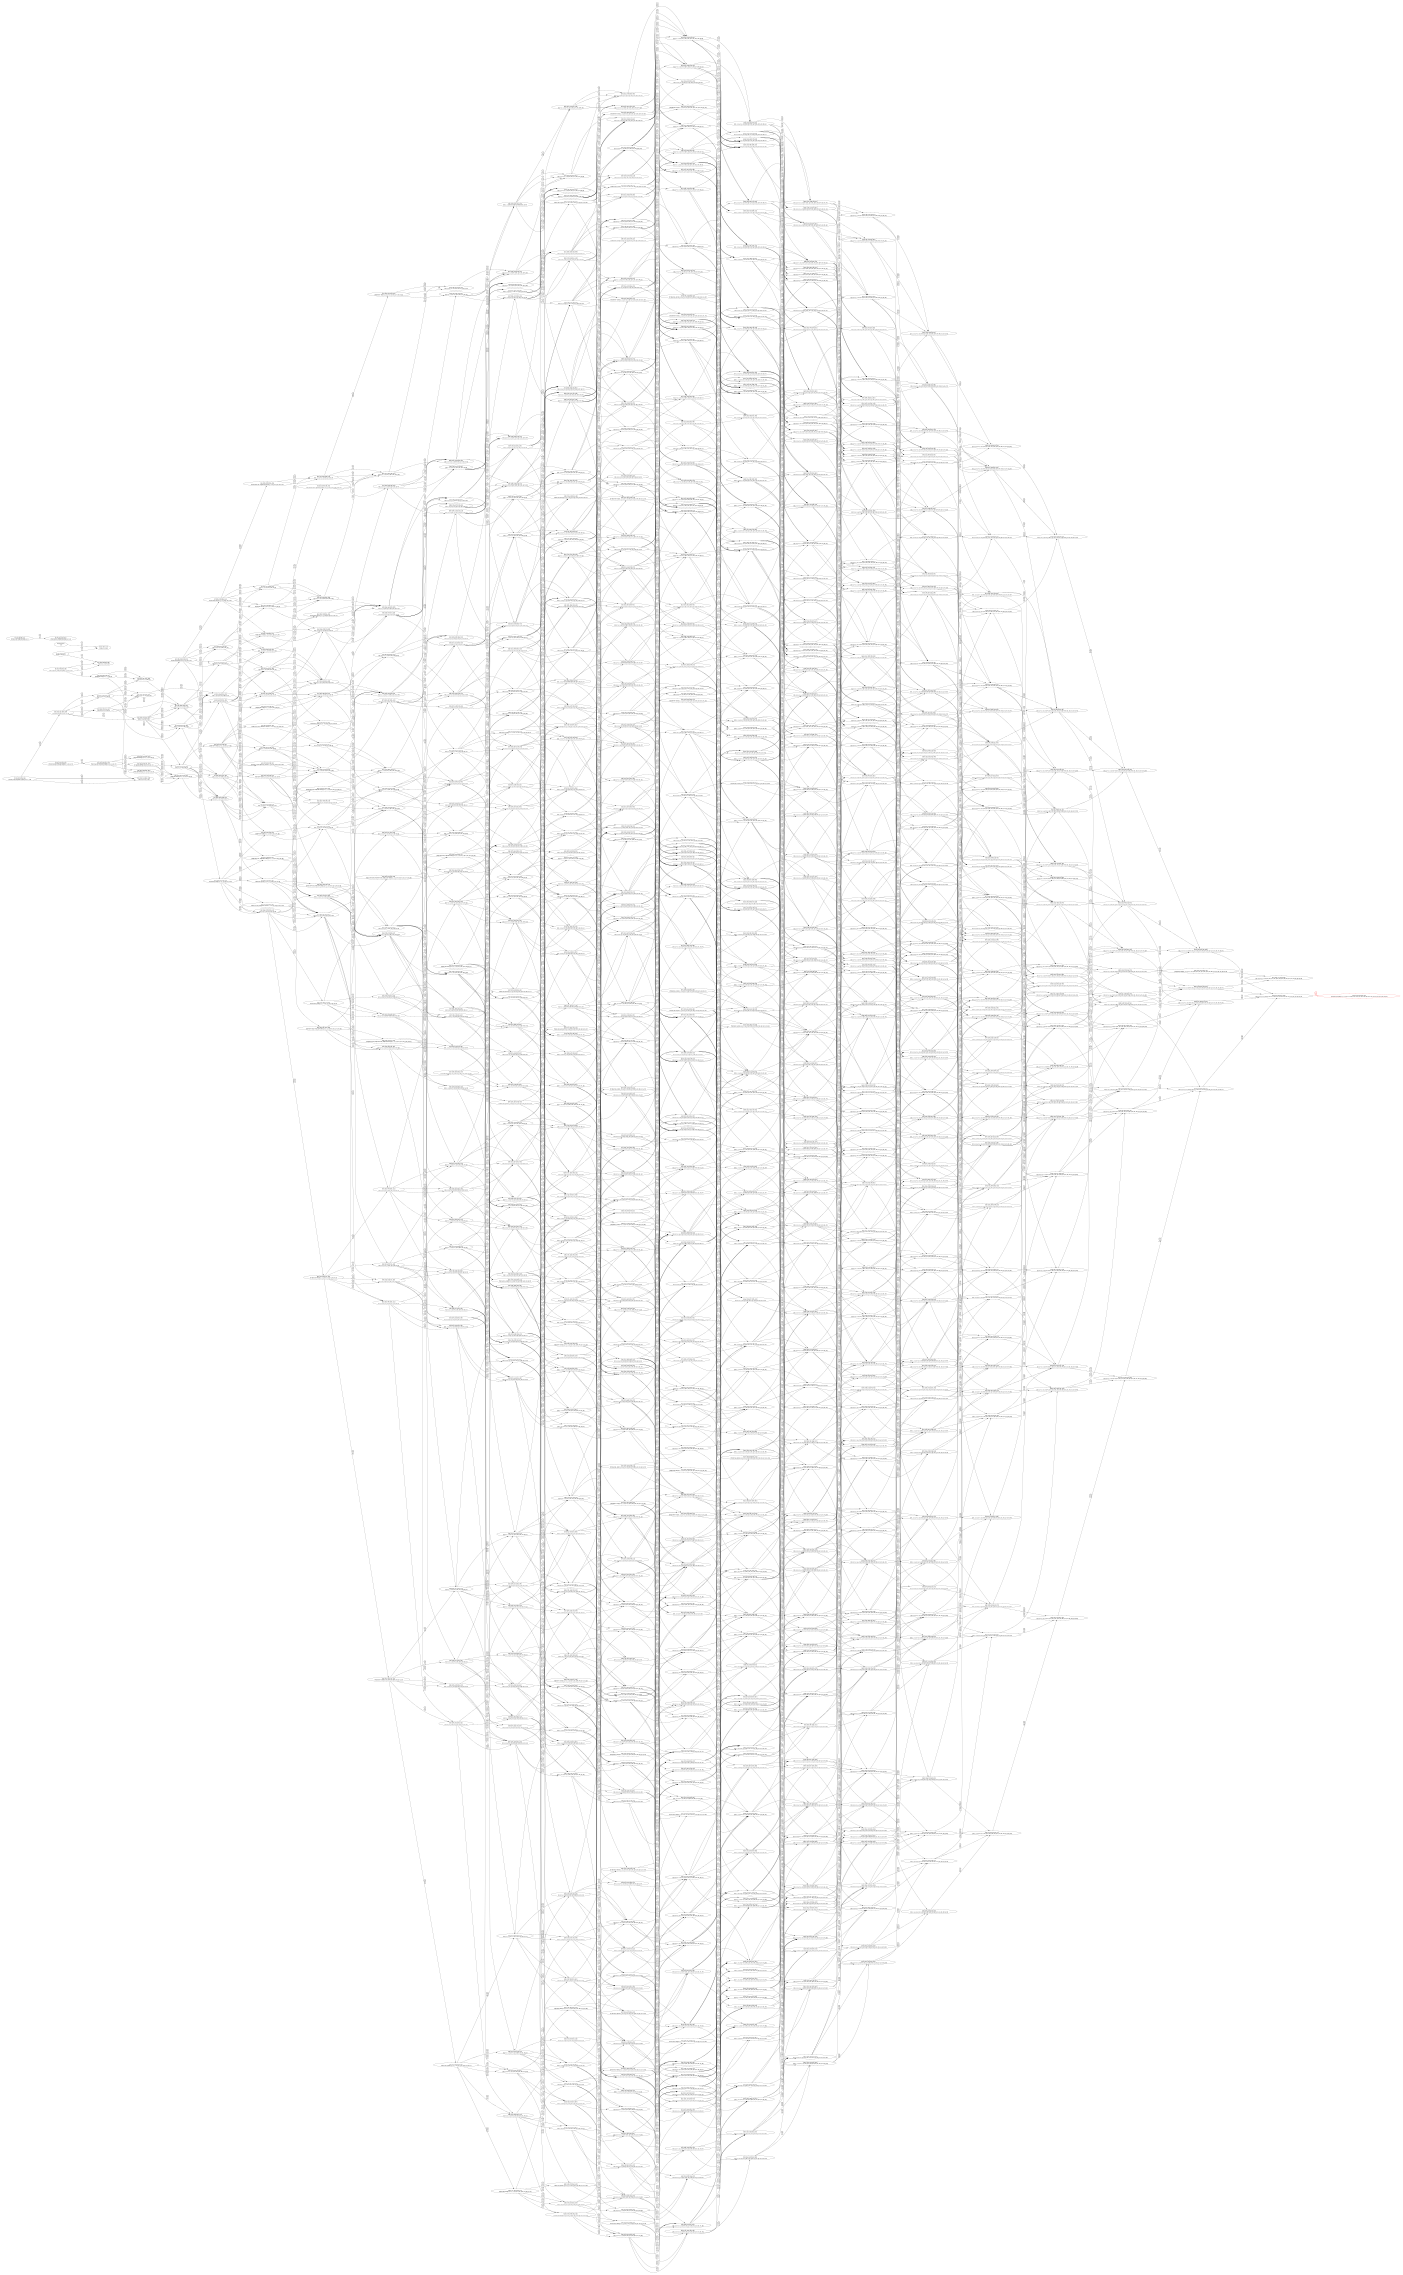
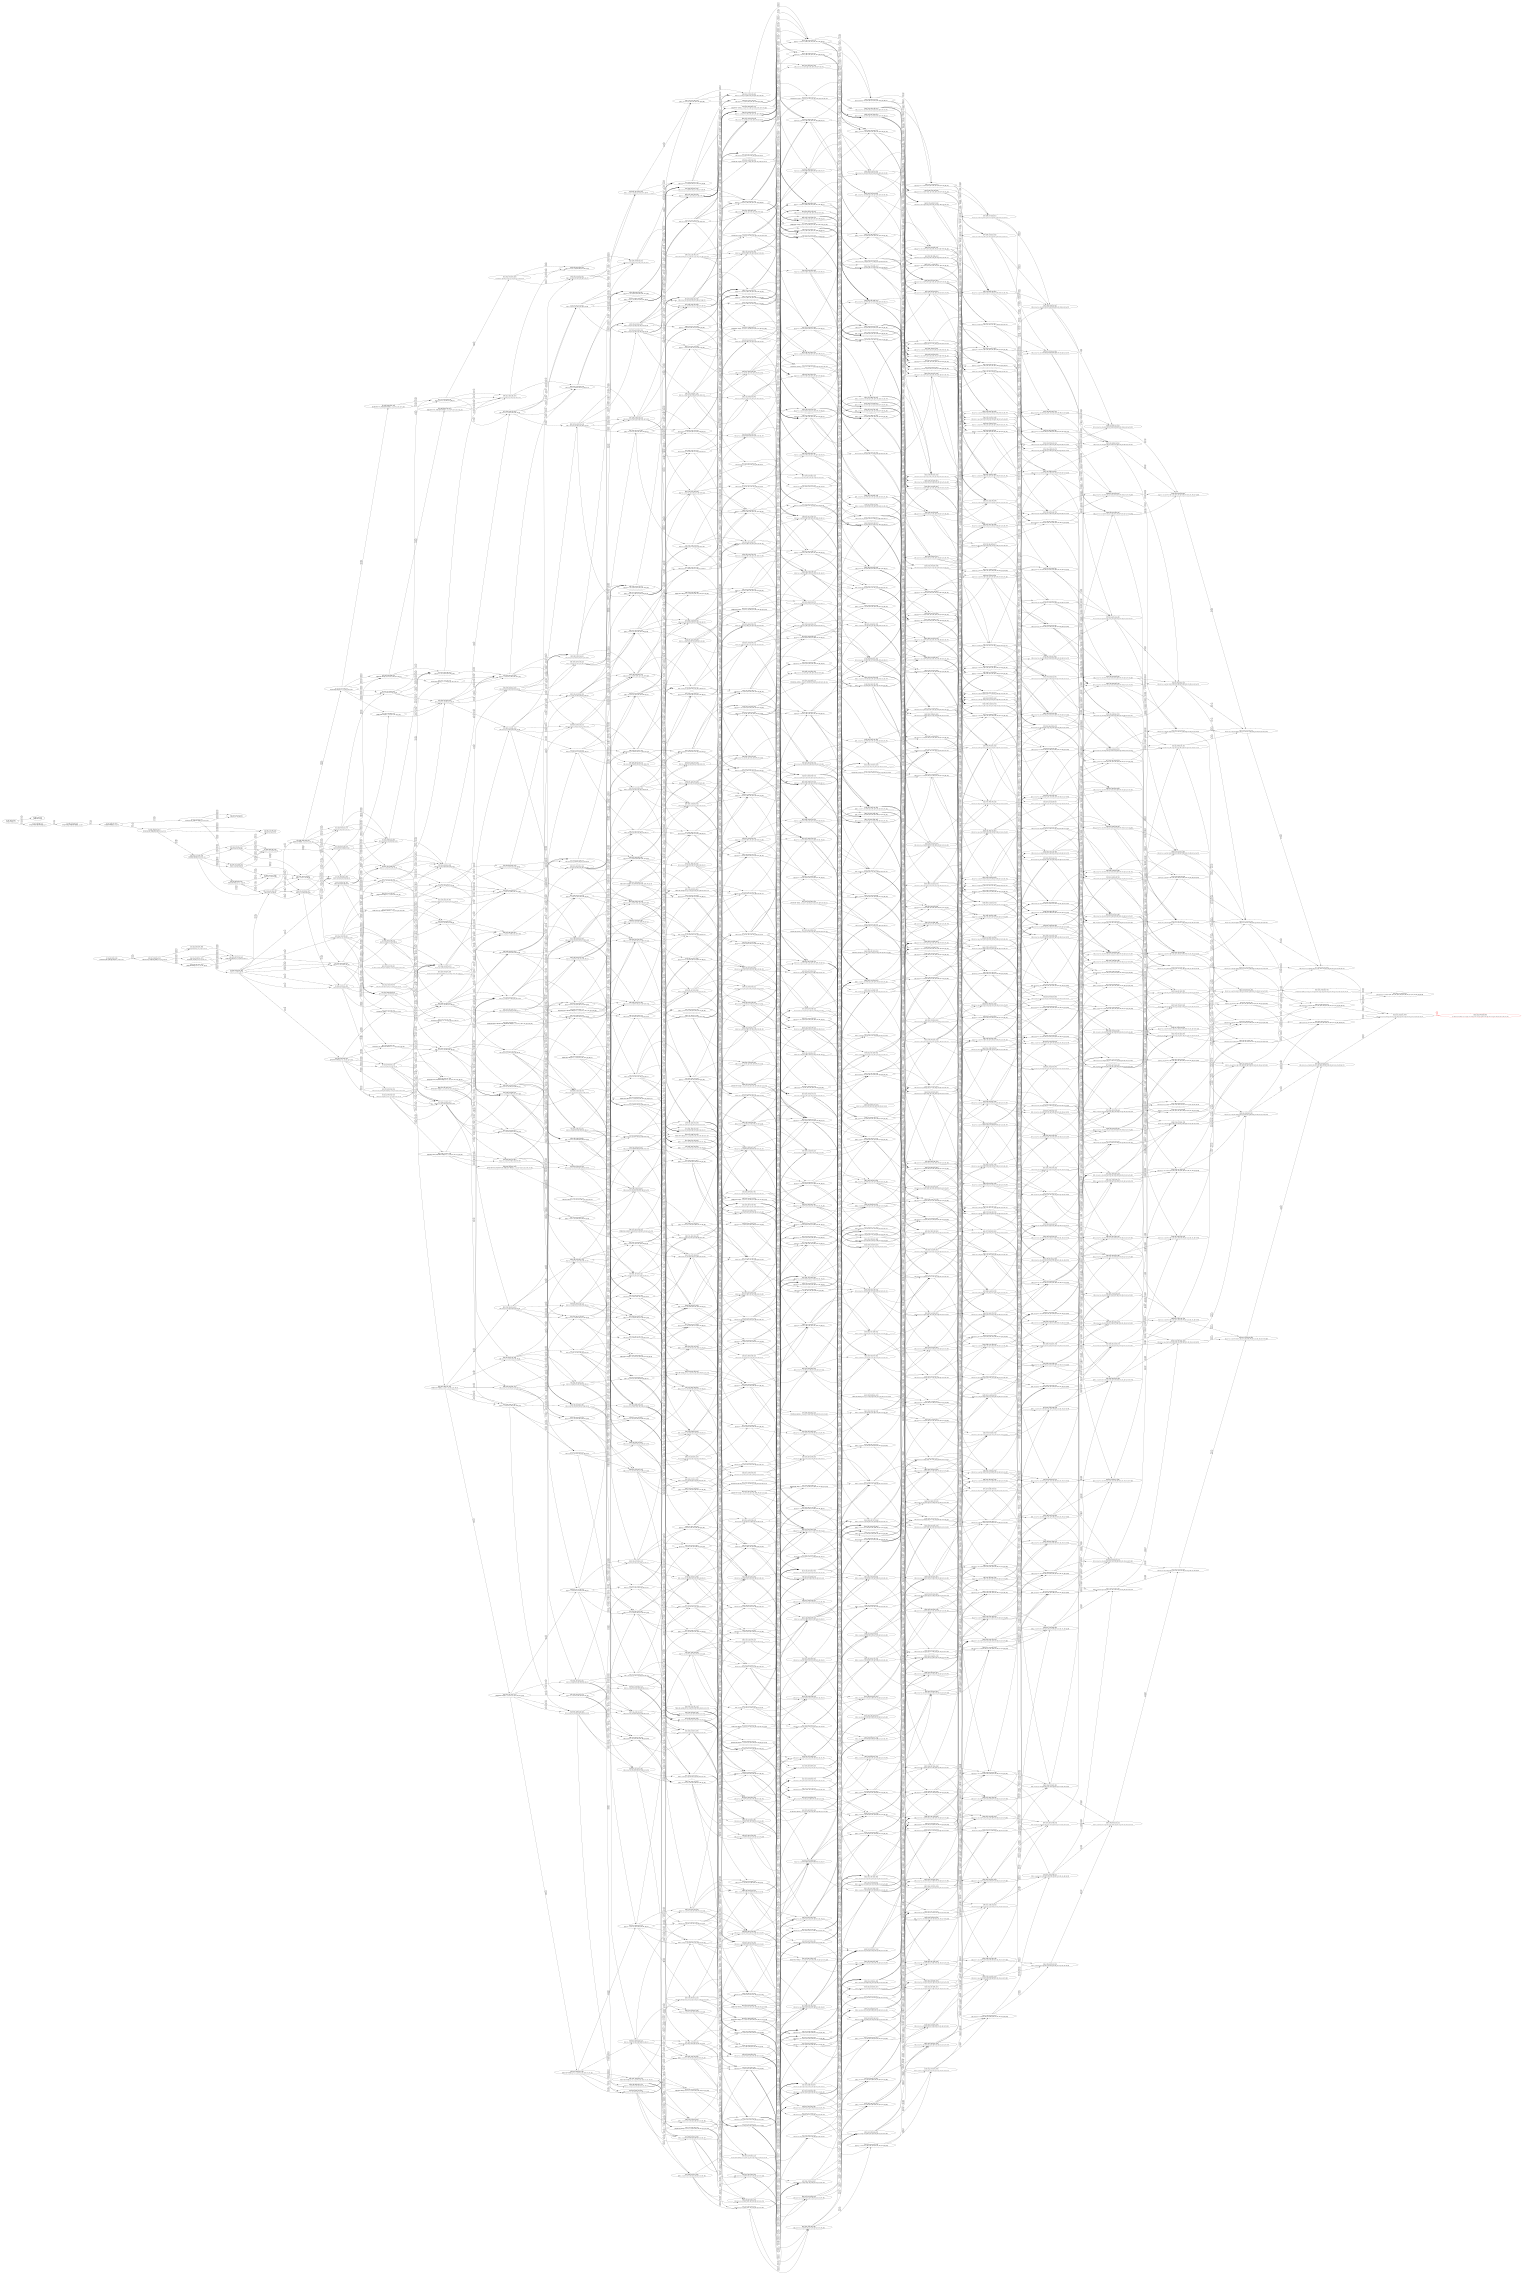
node "S0: [0, 0] [0, 0] {}{}": removed
edge "S2: [33, 42] [43, 55] {T0J1:43-55}{1, 2}" -> "S14: [189, 218] [191, 283] {}{1, 2, 3, 4, 5, 6, 11, 12}": now "S2: [33, 42] [43, 55] {T0J1:43-55}{1, 2}" -> "S3: [43, 55] [98, 124] {T0J1:43-55, T0J2:98-124}{1, 2, 3}"
edge "S15: [190, 265] [228, 319] {}{1, 2, 3, 4, 7, 8, 11, 12}" -> "S23: [228, 307] [236, 319] {}{1, 2, 3, 4, 7, 8, 11, 12, 17}": reversed
node "S5: [115, 145] [153, 193] {T0J3:153-193}{1, 2, 3, 4, 11}": added
